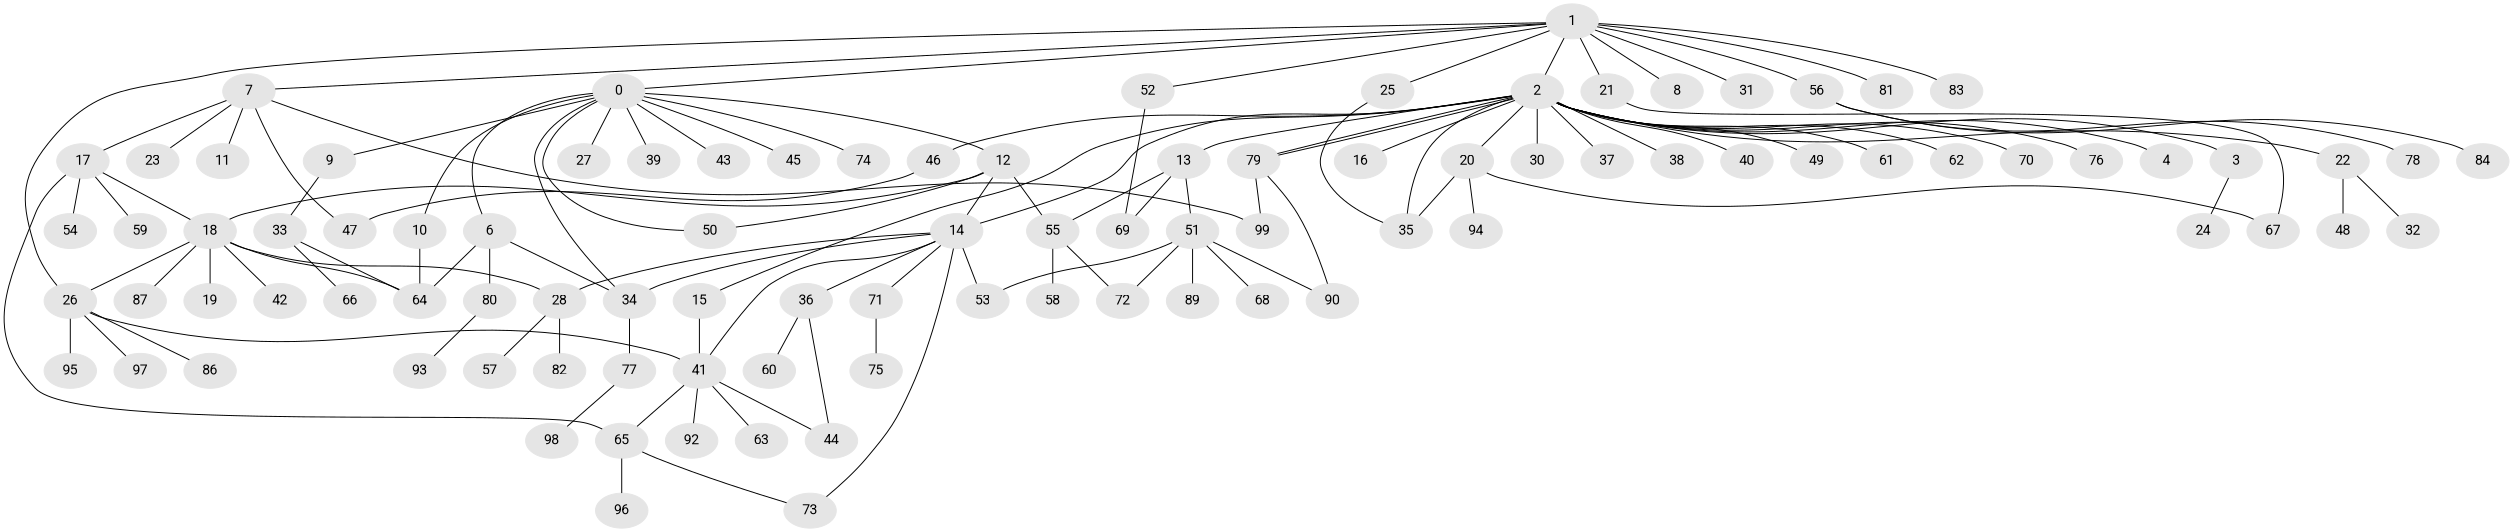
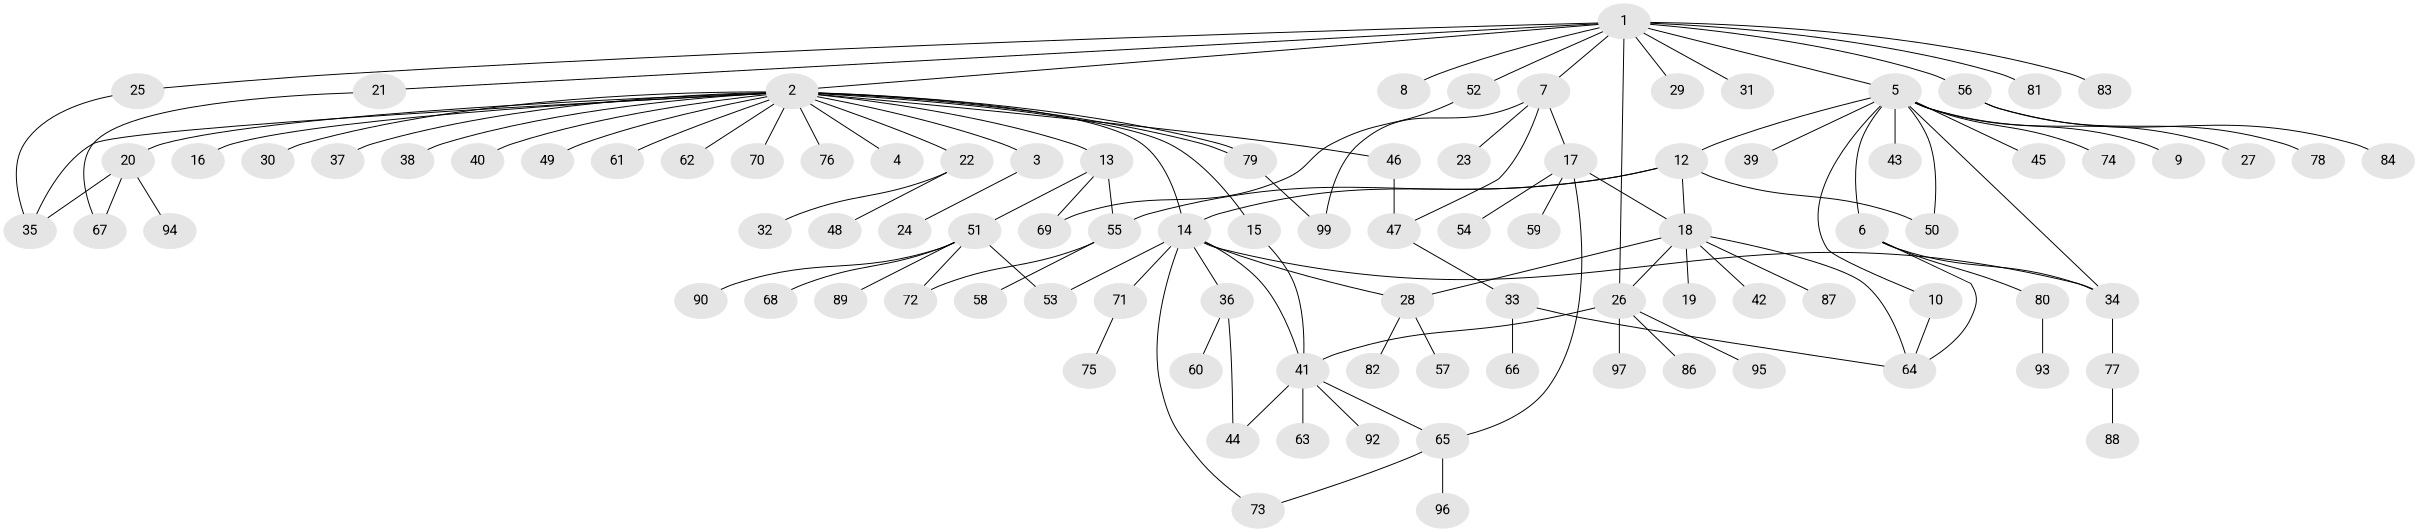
node "0": label "0" -> "5"
node "29": added
node "11": removed
edge "9" -- "33": now "47" -- "33"
edge "79" -- "90": removed
node "98": label "98" -> "88"
